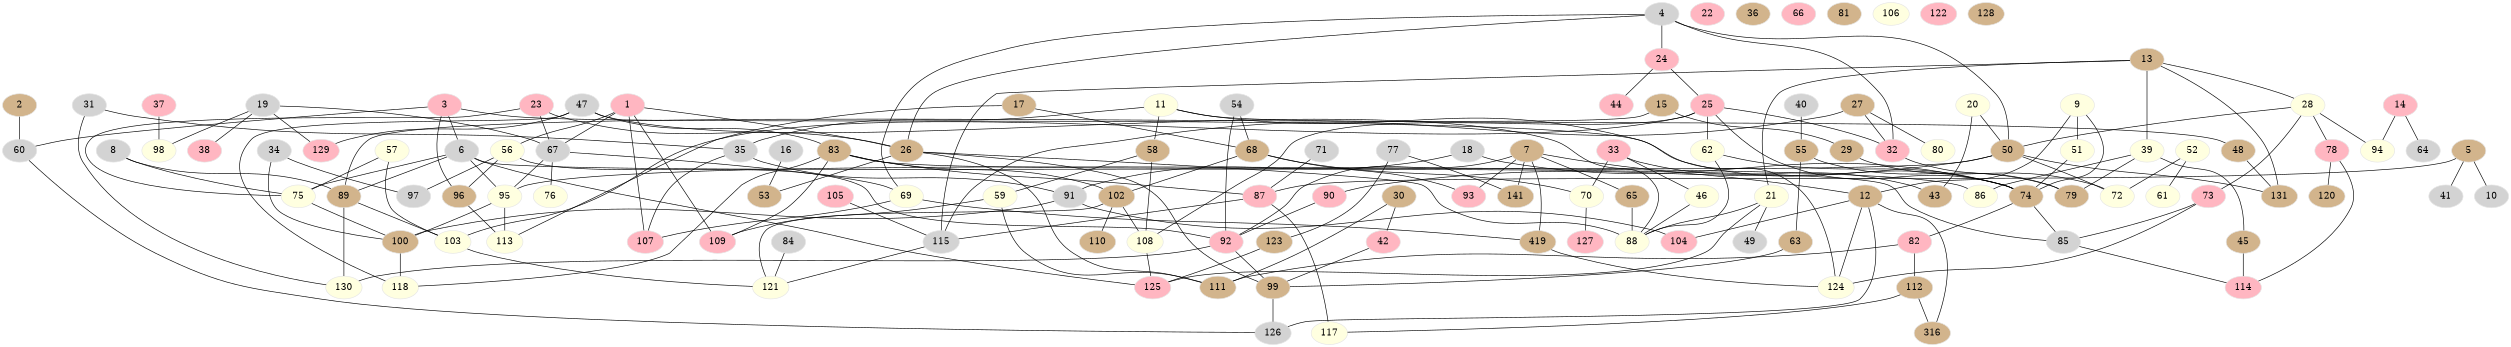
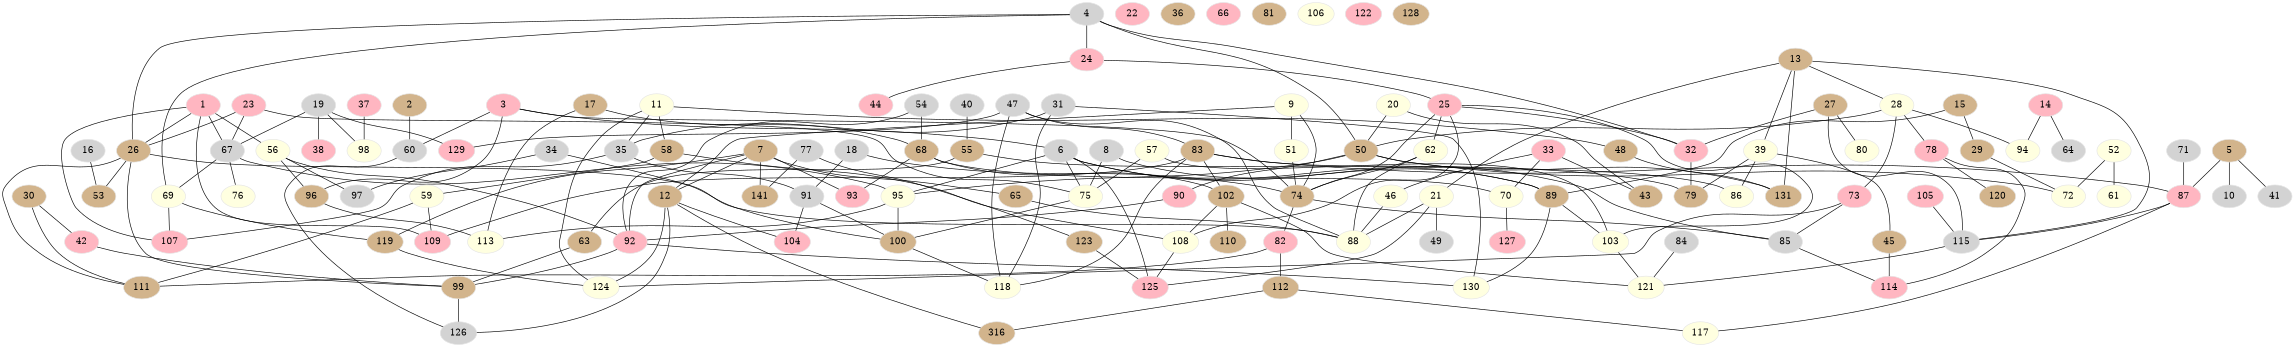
edge "31" -- "118": added
node "419": label "419" -> "119"
